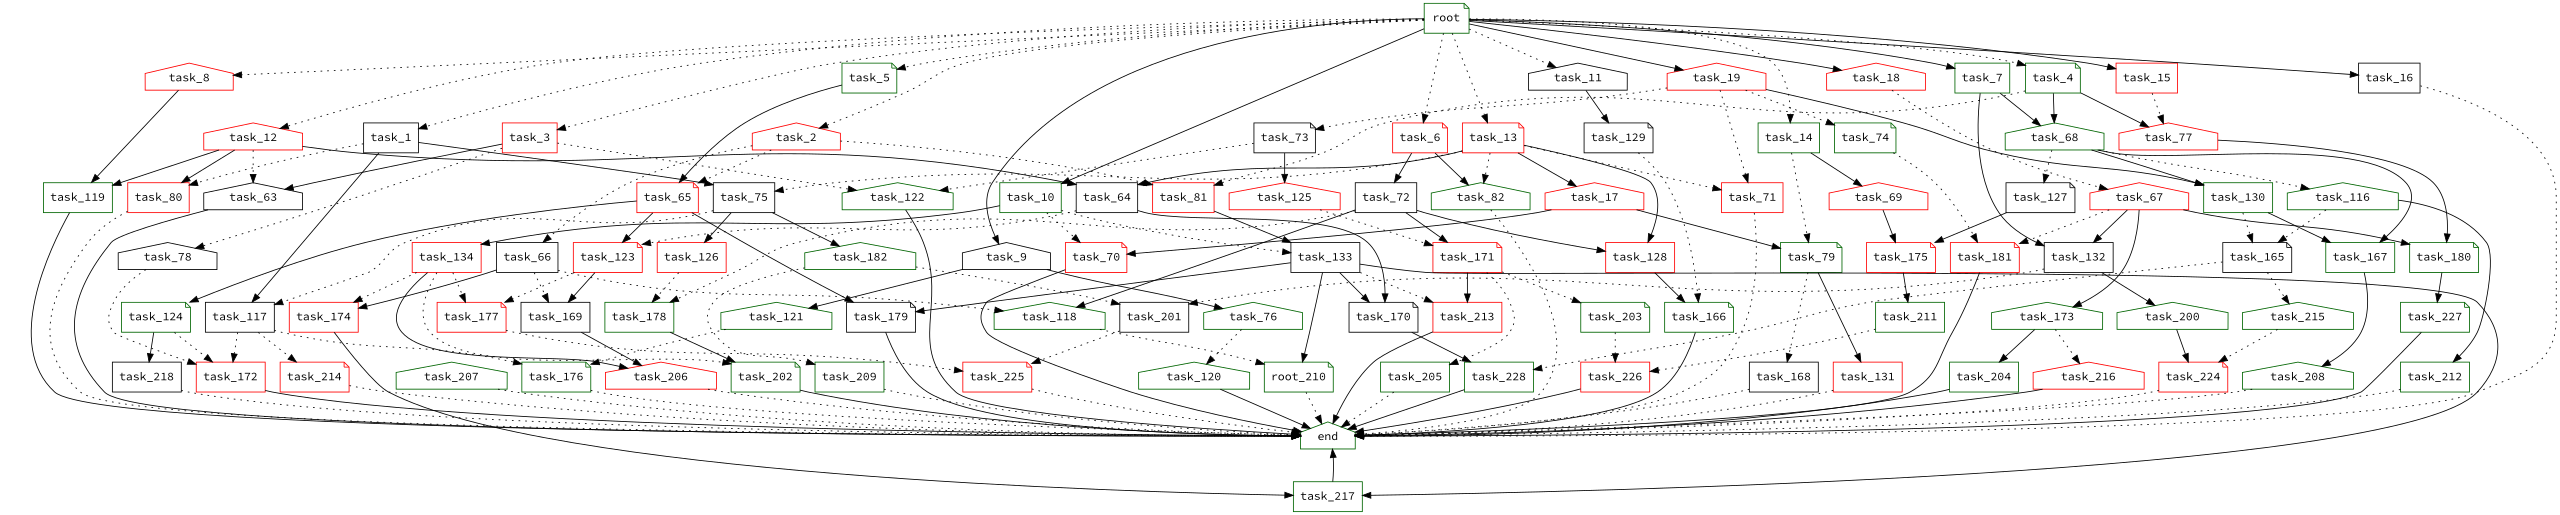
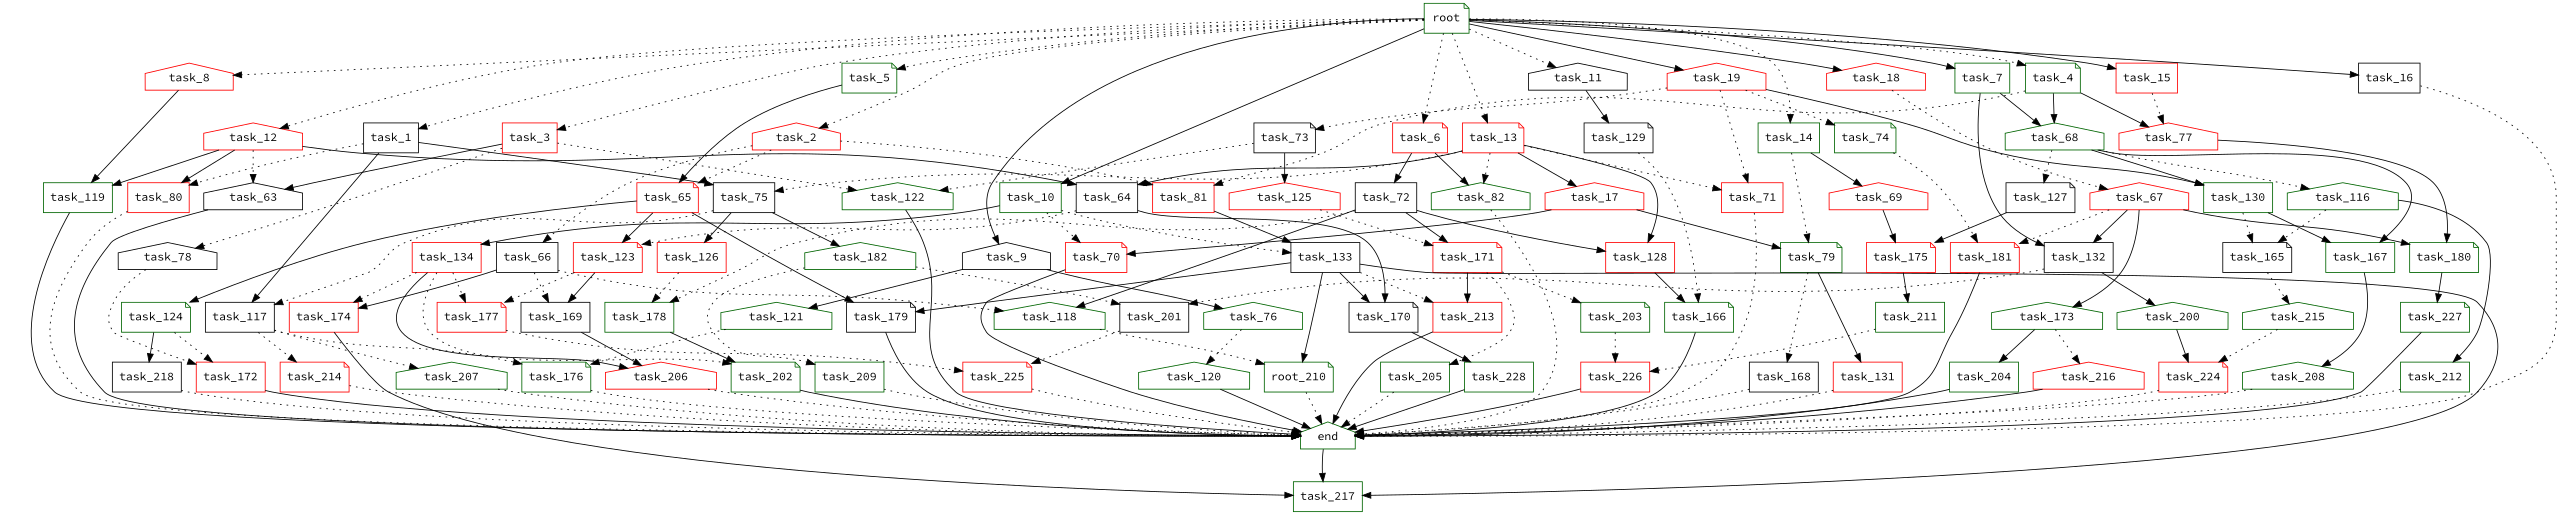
edge "task_165" -> "task_228": removed
edge "task_117" -> "task_172": now "task_117" -> "task_207"
edge "task_217" -> "end": reversed
